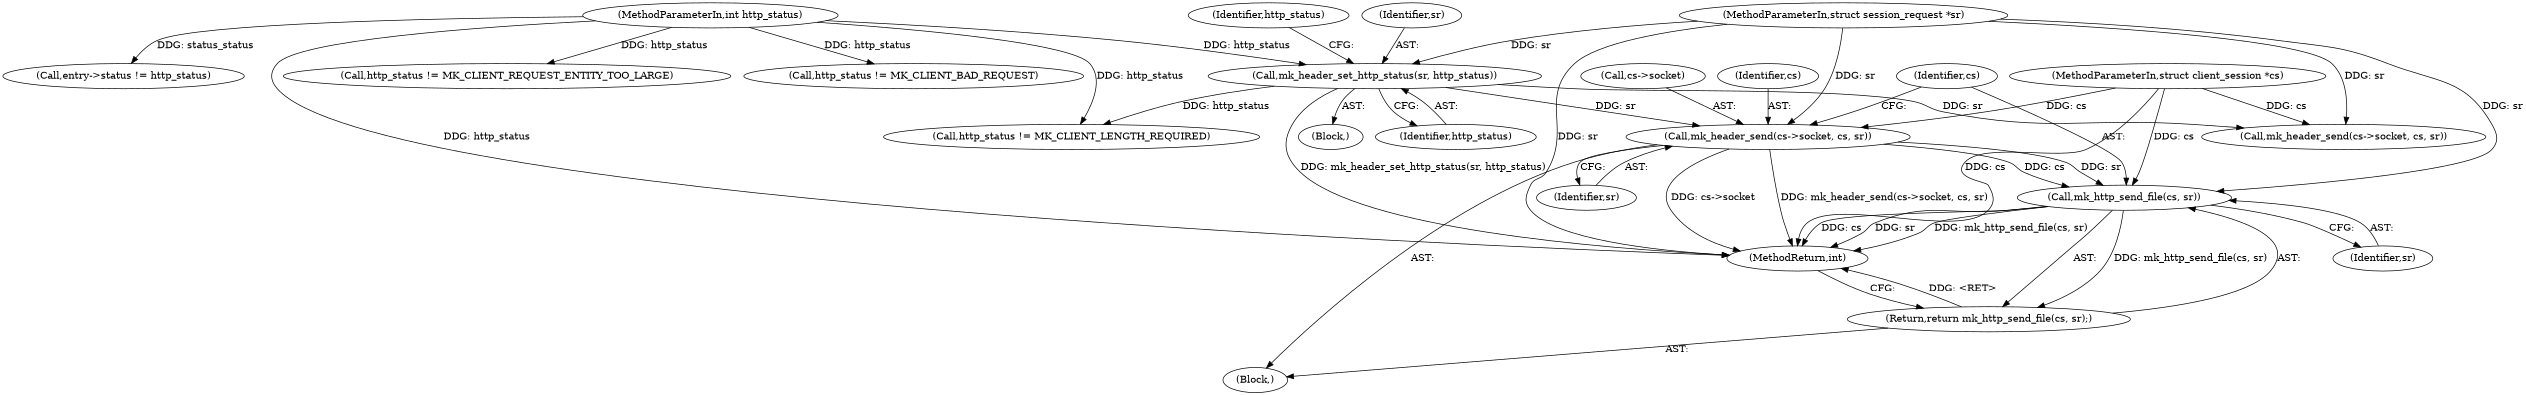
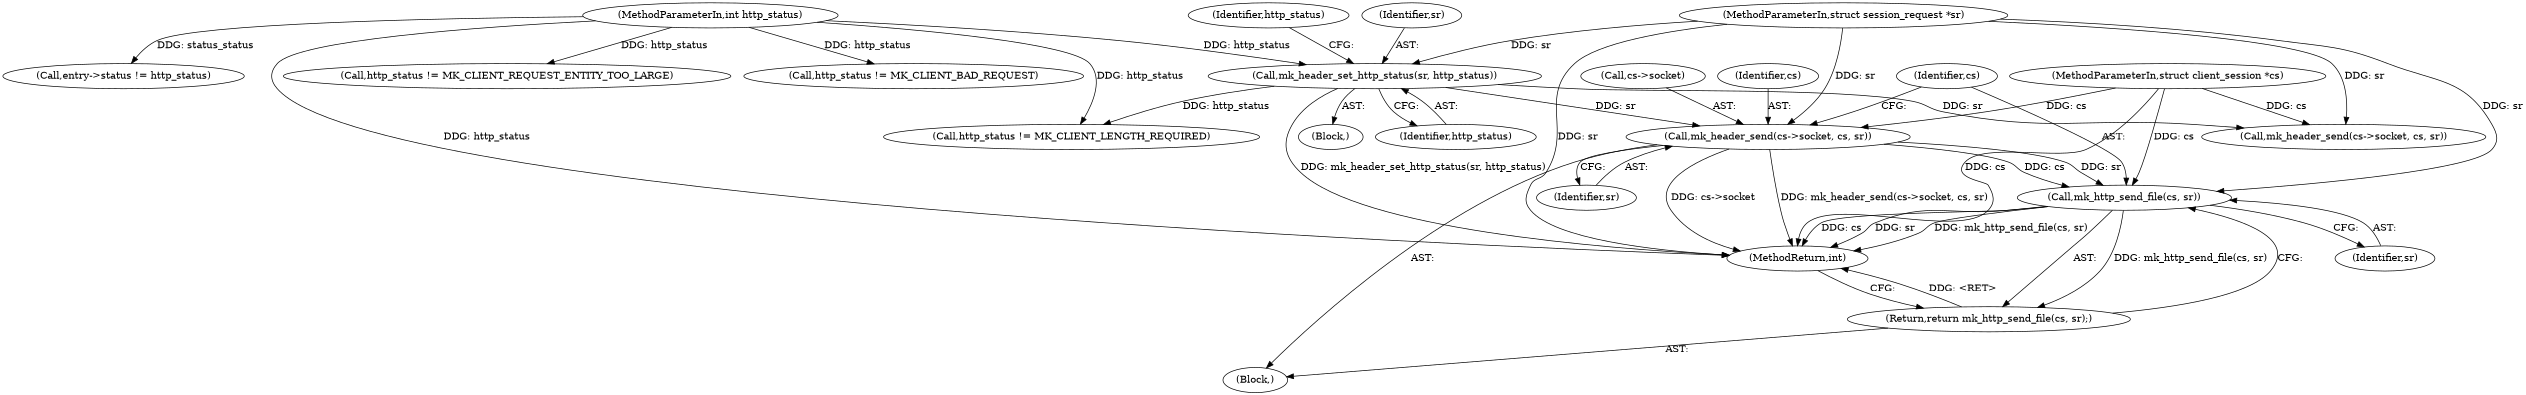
edge "(Return,return mk_http_send_file(cs, sr);)" -> "(Call,mk_http_send_file(cs, sr))": label "AST: " -> "CFG: "
